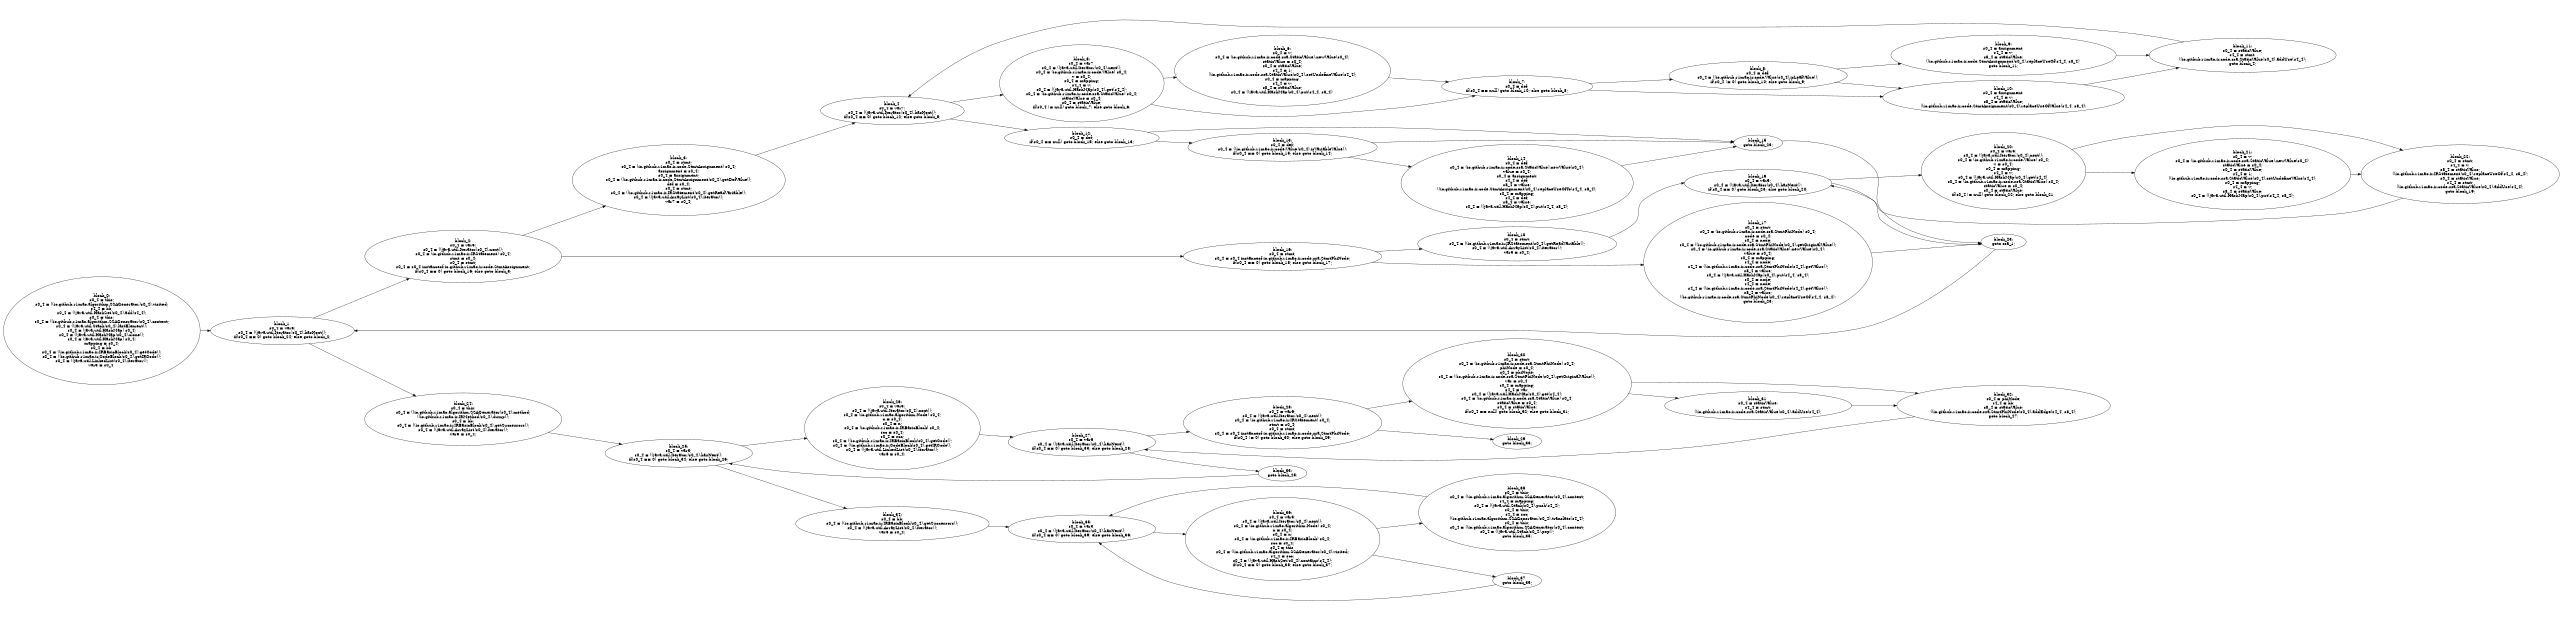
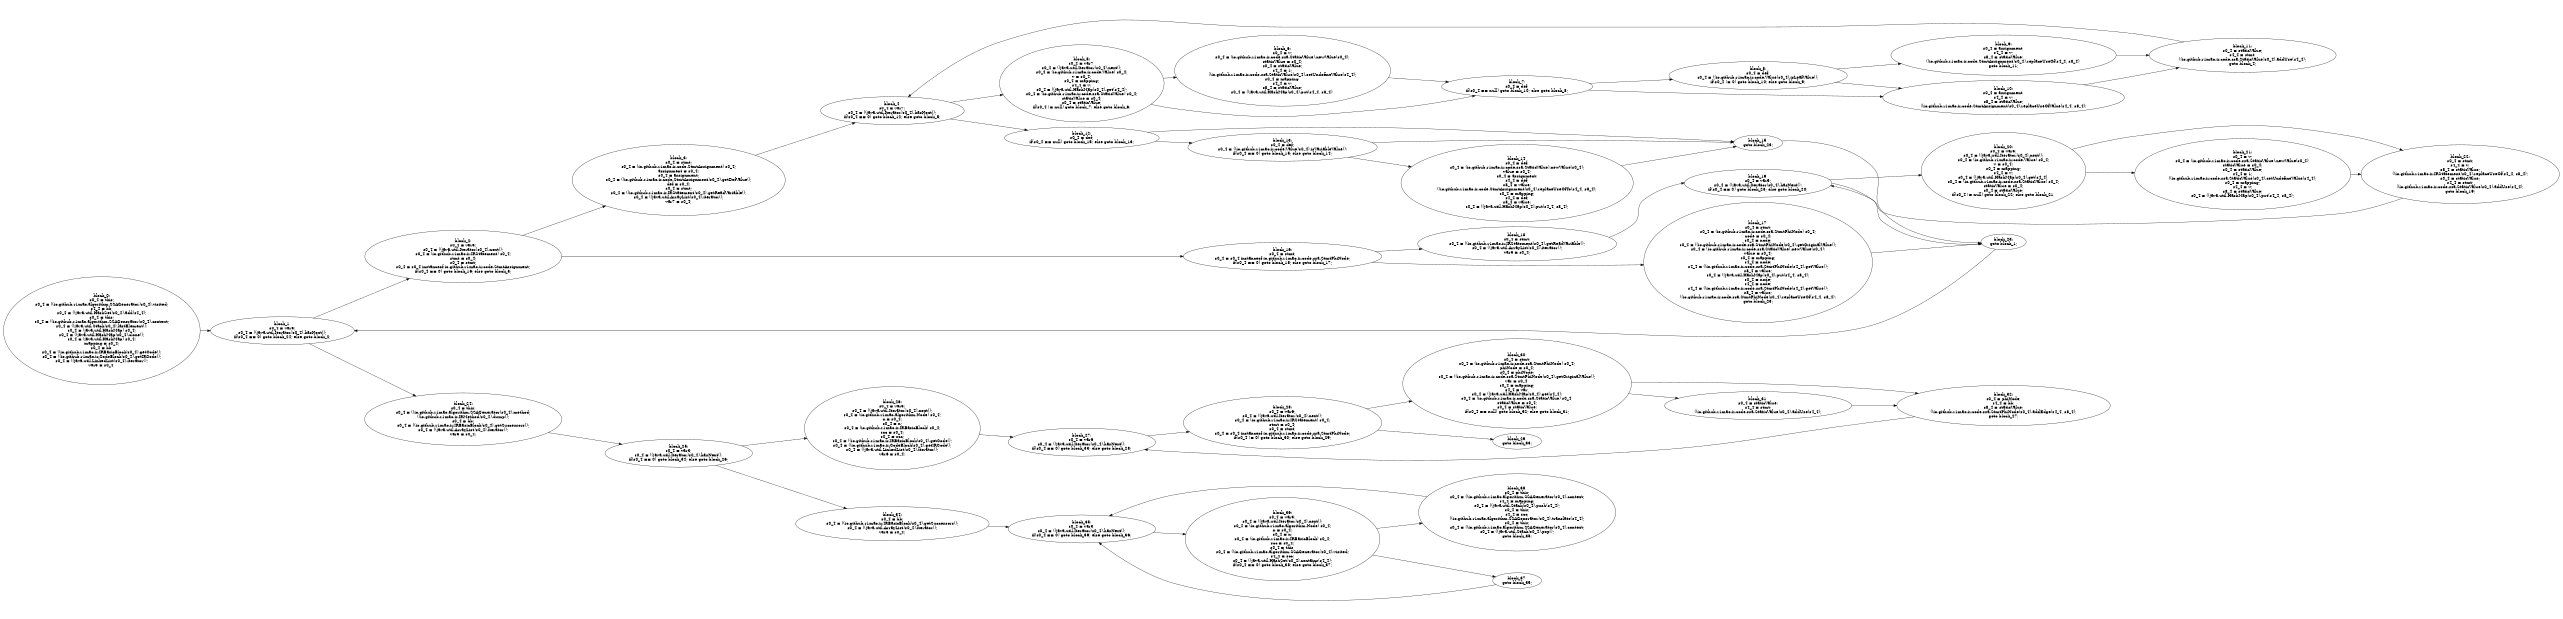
node "block_23: goto ssa_1;": label "block_23: goto ssa_1;" -> "block_23: goto block_1;"
node "block_33: goto block_25;": removed
